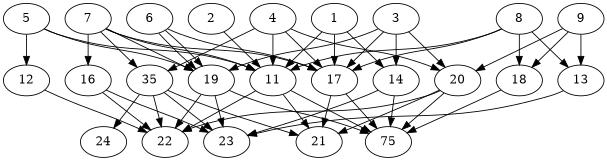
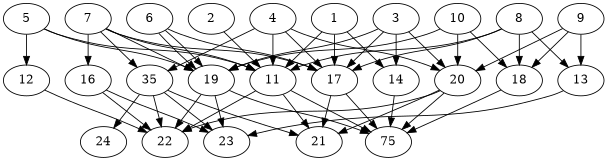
node "10": added
edge "14" -> "23": removed
